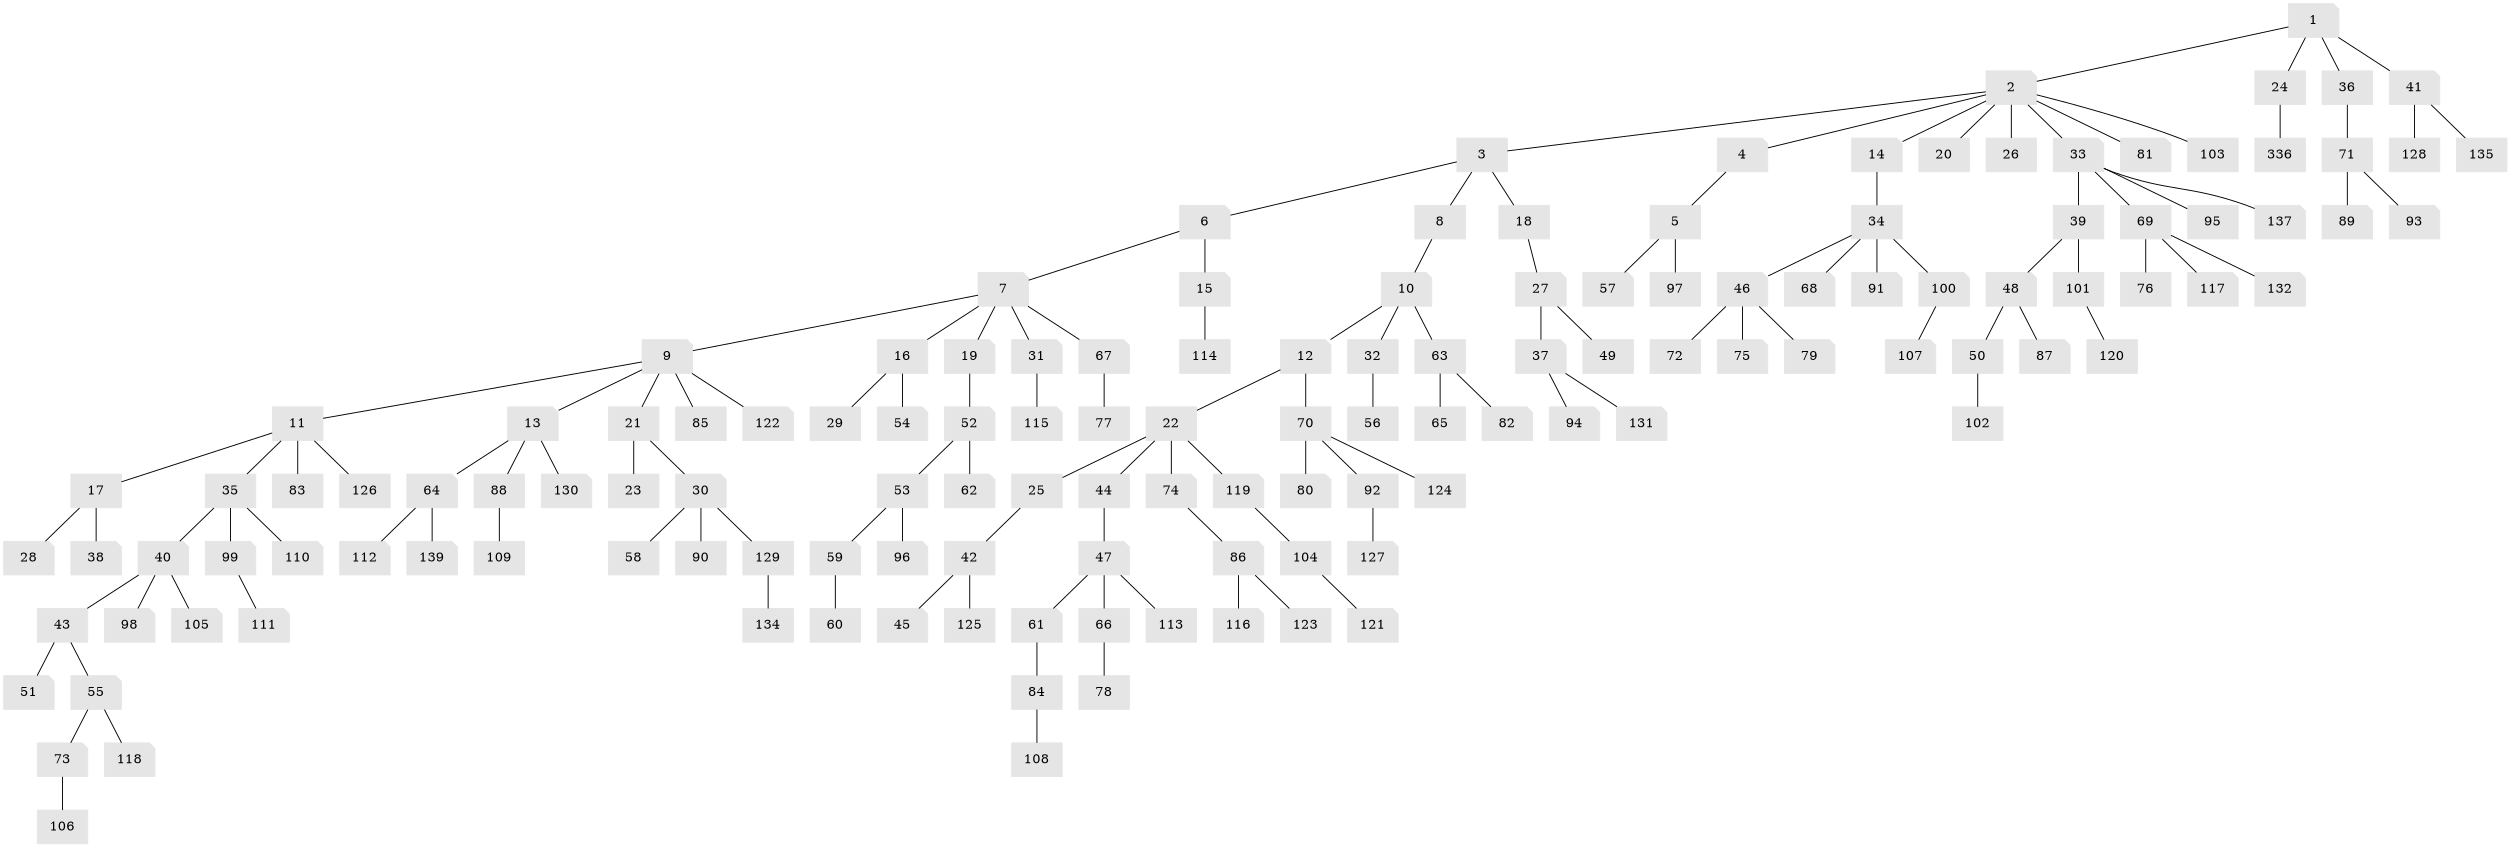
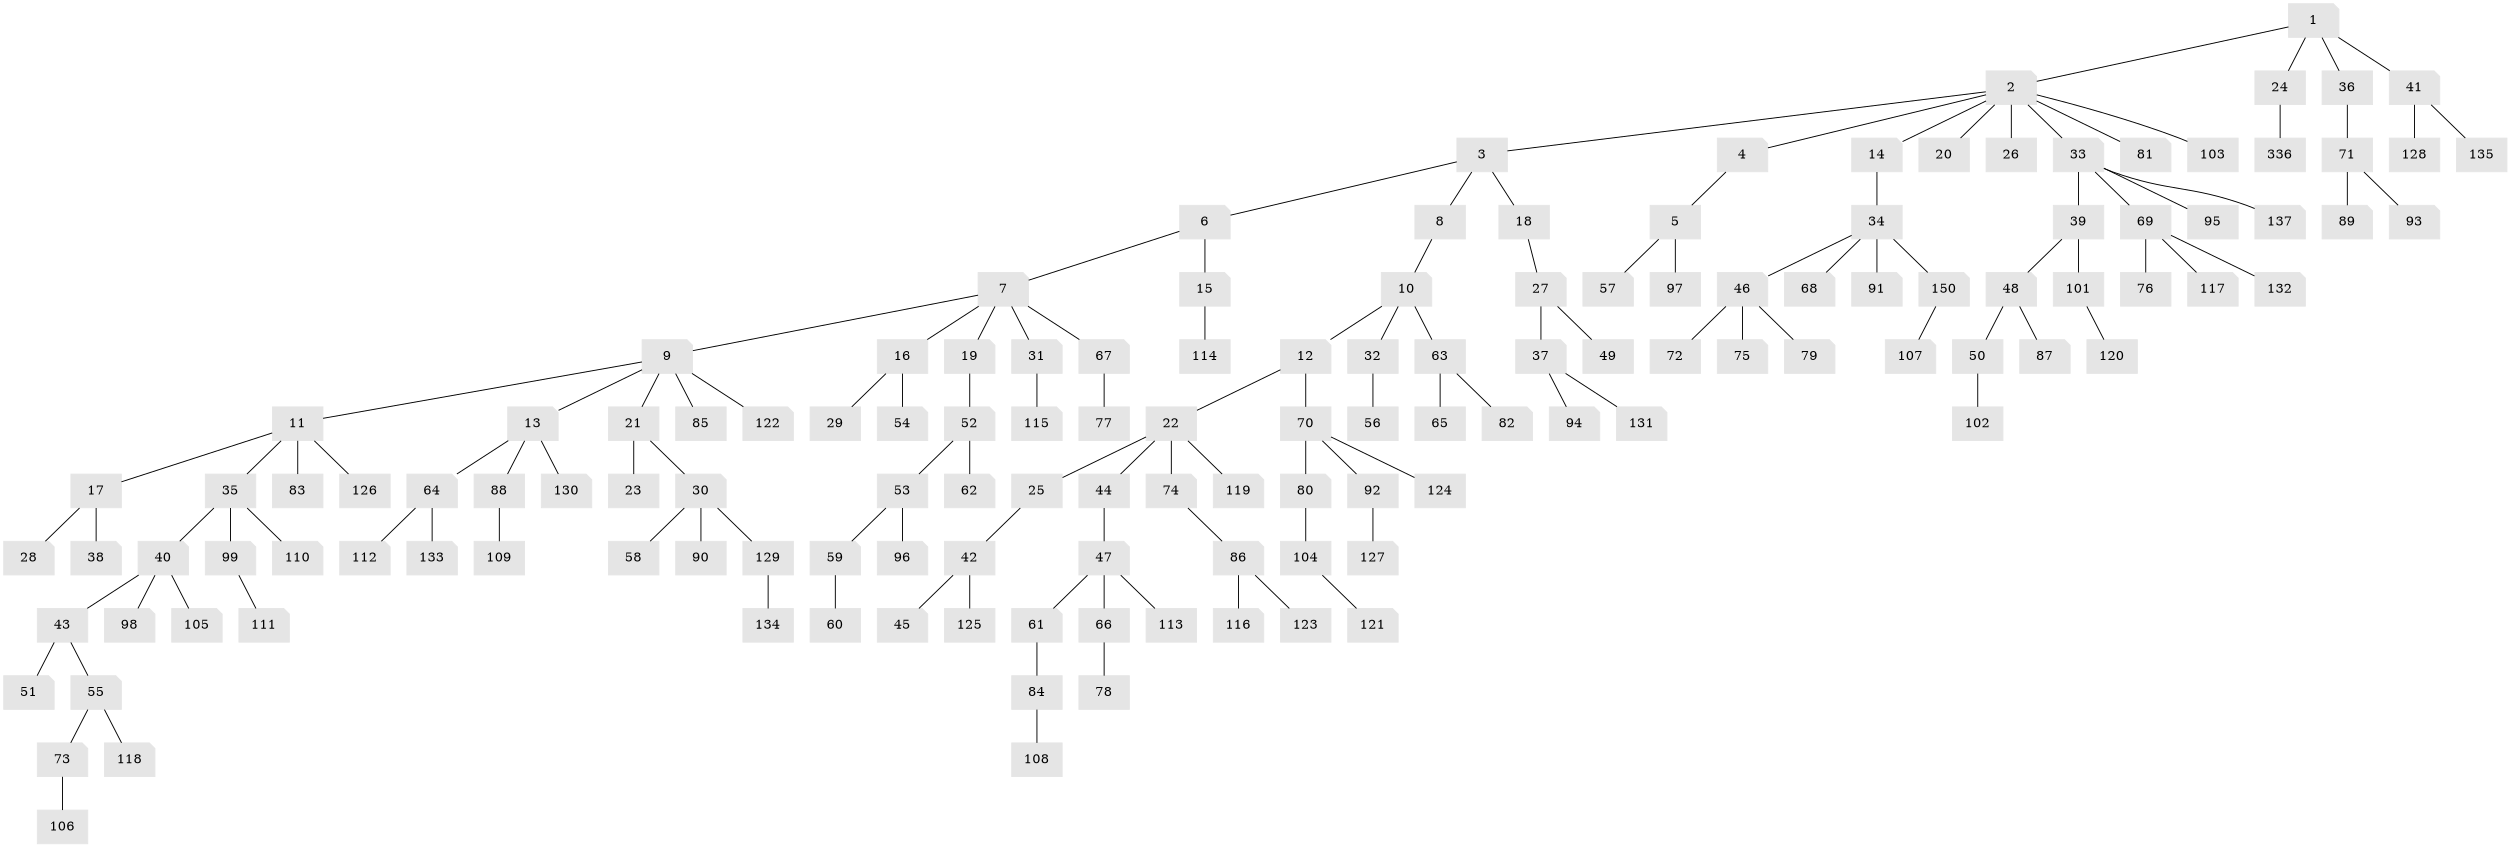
node "100": label "100" -> "150"
edge "119" -- "104": now "80" -- "104"
node "139": label "139" -> "133"
